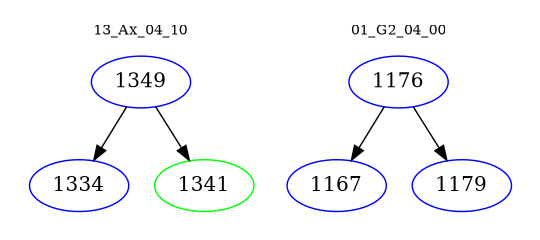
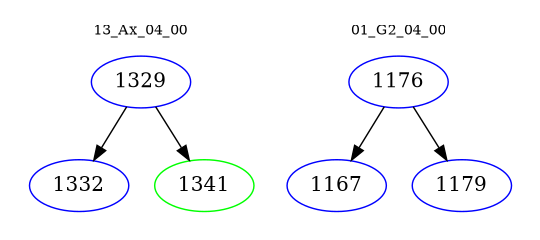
cluster "13_Ax_04_10": label "13_Ax_04_10" -> "13_Ax_04_00"
node "1349": label "1349" -> "1329"
node "1334": label "1334" -> "1332"
